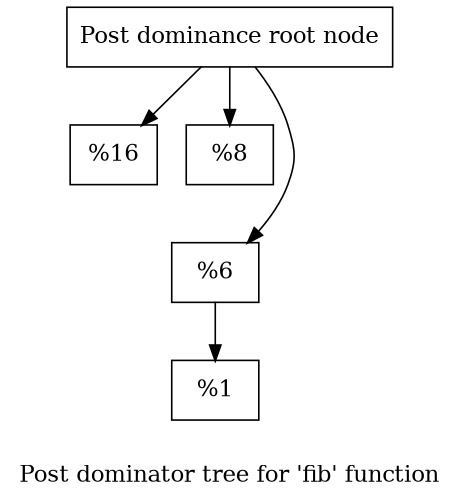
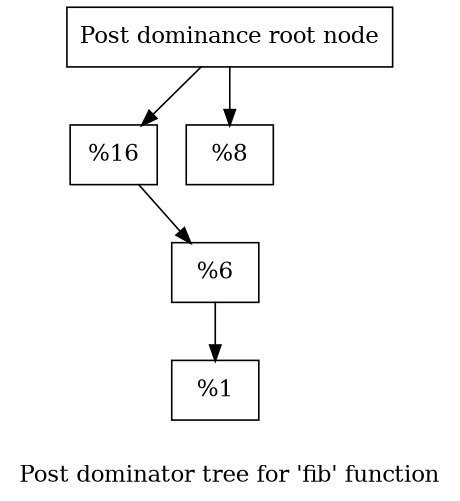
edge "Post dominance root node" -> "%6": now "%16" -> "%6"
